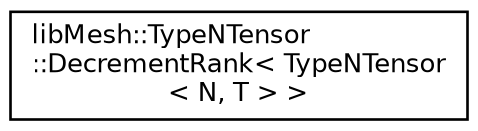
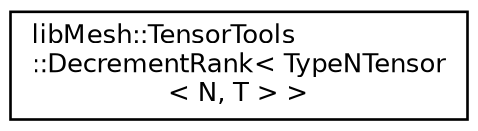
node "libMesh::TypeNTensor ::DecrementRank< TypeNTensor < N, T > >": label "libMesh::TypeNTensor ::DecrementRank< TypeNTensor < N, T > >" -> "libMesh::TensorTools ::DecrementRank< TypeNTensor < N, T > >"
